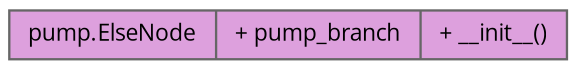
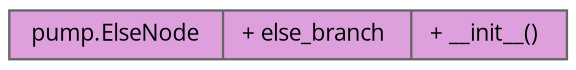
node "pump.ElseNode": text "+ pump_branch" -> "+ else_branch"
